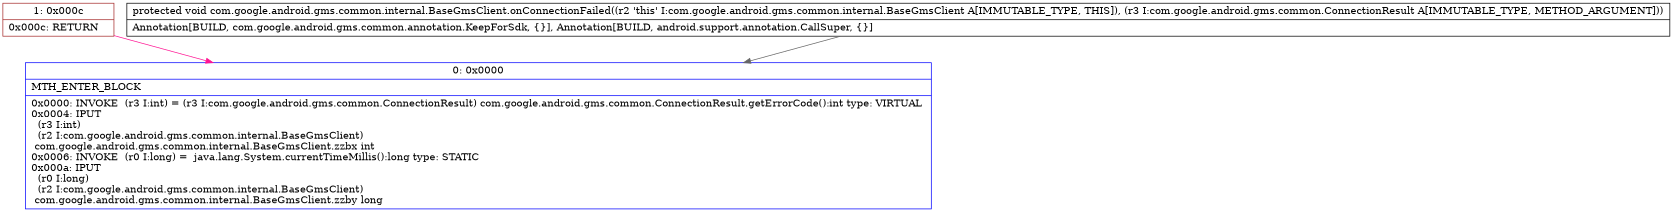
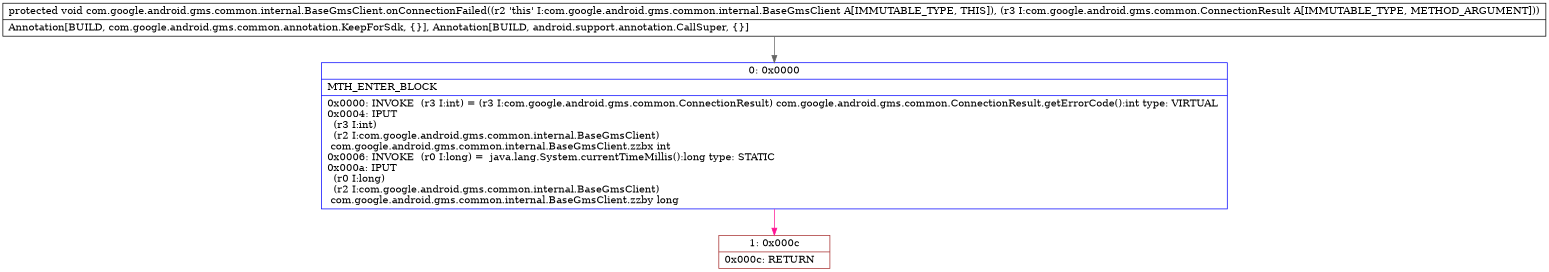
edge "1: 0x000c" -> "0: 0x0000": reversed
